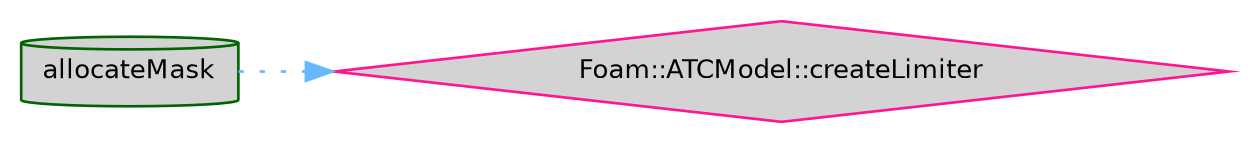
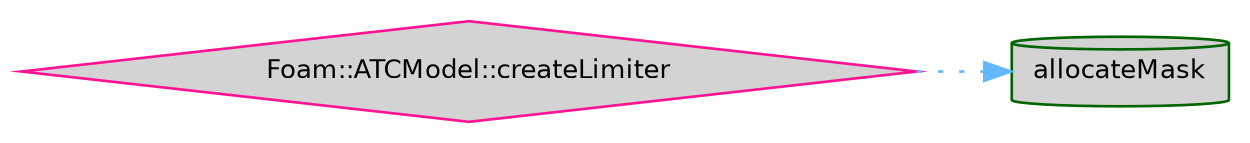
edge "allocateMask" -> "Foam::ATCModel::createLimiter": reversed
